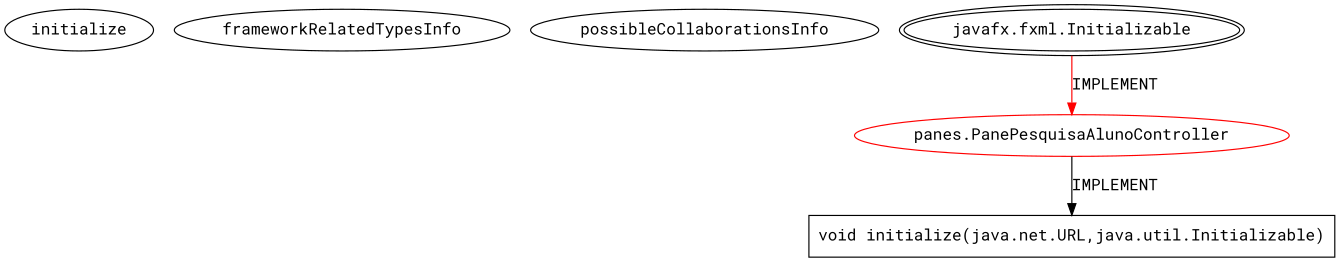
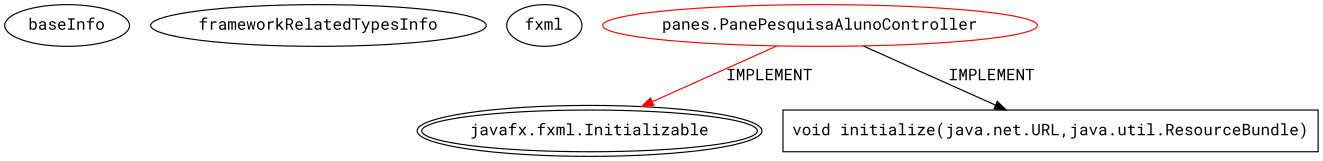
node "initialize": label "initialize" -> "baseInfo"
node "possibleCollaborationsInfo": label "possibleCollaborationsInfo" -> "fxml"
edge "javafx.fxml.Initializable" -> "panes.PanePesquisaAlunoController": reversed
node "void initialize(java.net.URL,java.util.Initializable)": label "void initialize(java.net.URL,java.util.Initializable)" -> "void initialize(java.net.URL,java.util.ResourceBundle)"
